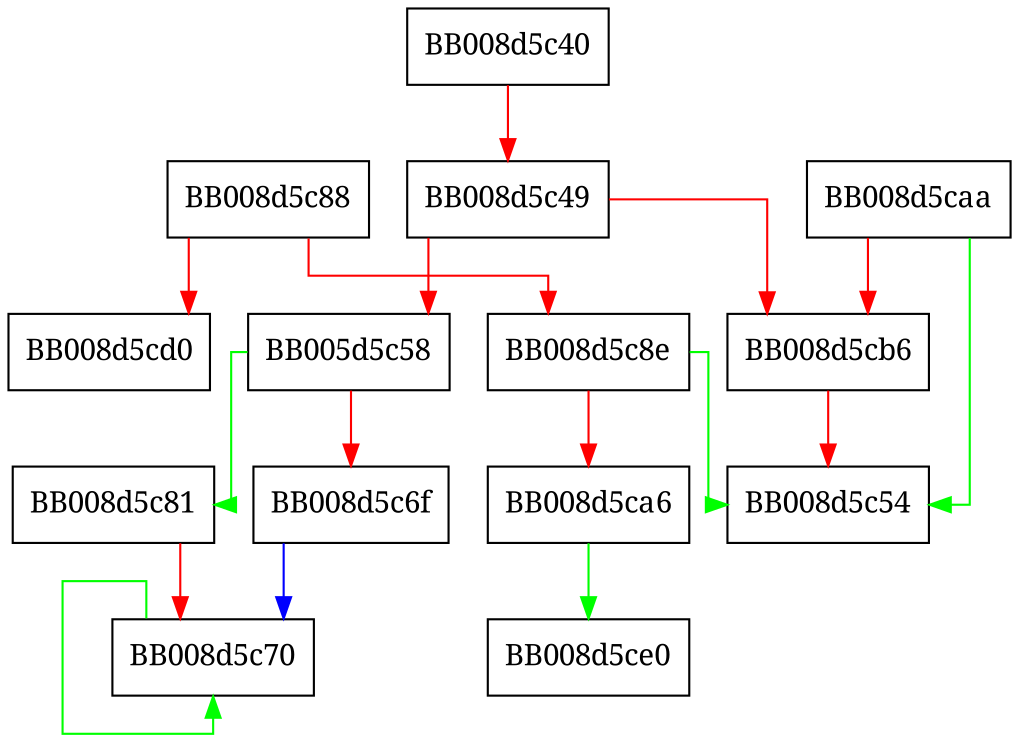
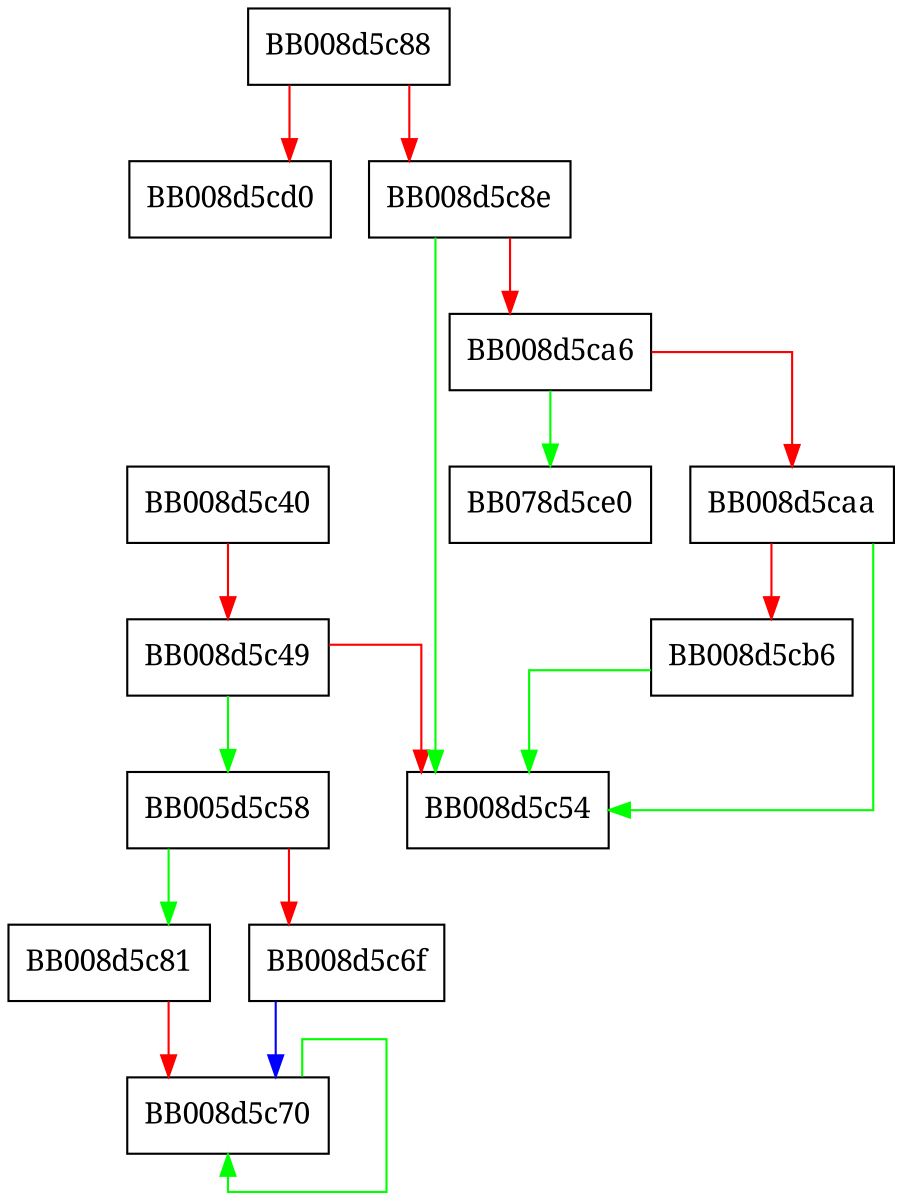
edge "BB008d5c49" -> "BB008d5cb6": now "BB008d5c49" -> "BB008d5c54"
edge "BB008d5c49" -> "BB005d5c58": color red -> green
edge "BB008d5ca6" -> "BB008d5caa": added
edge "BB008d5cb6" -> "BB008d5c54": color red -> green
node "BB008d5ce0": label "BB008d5ce0" -> "BB078d5ce0"
